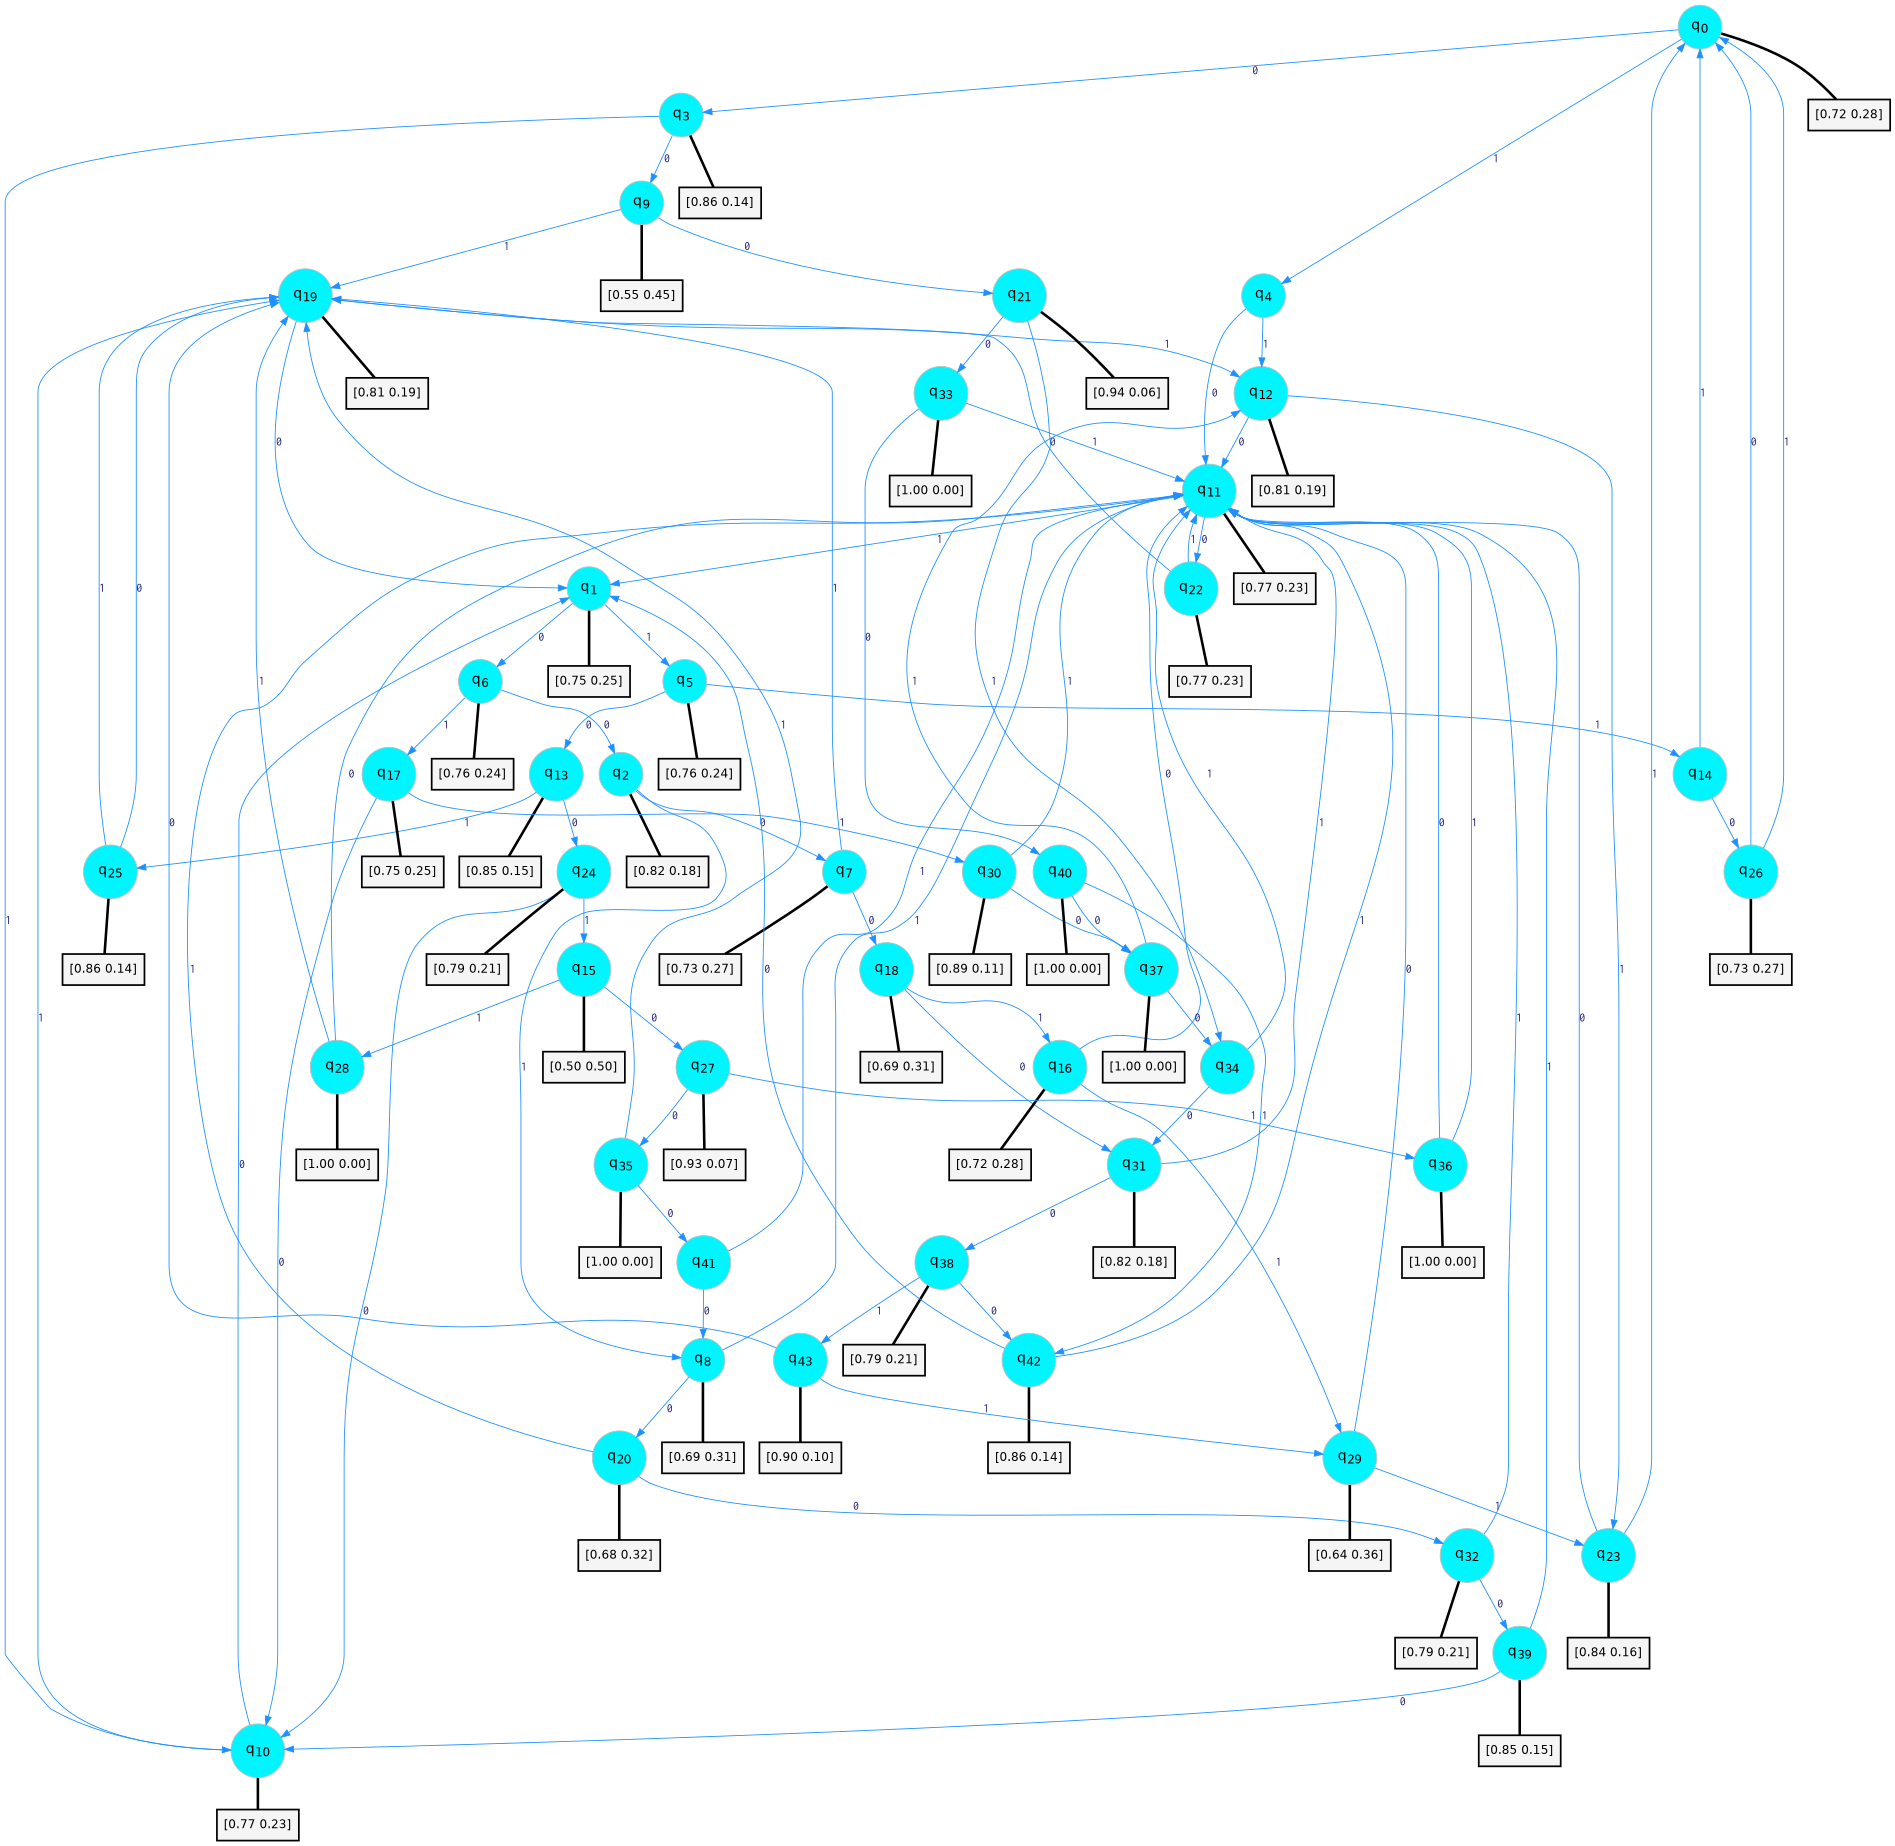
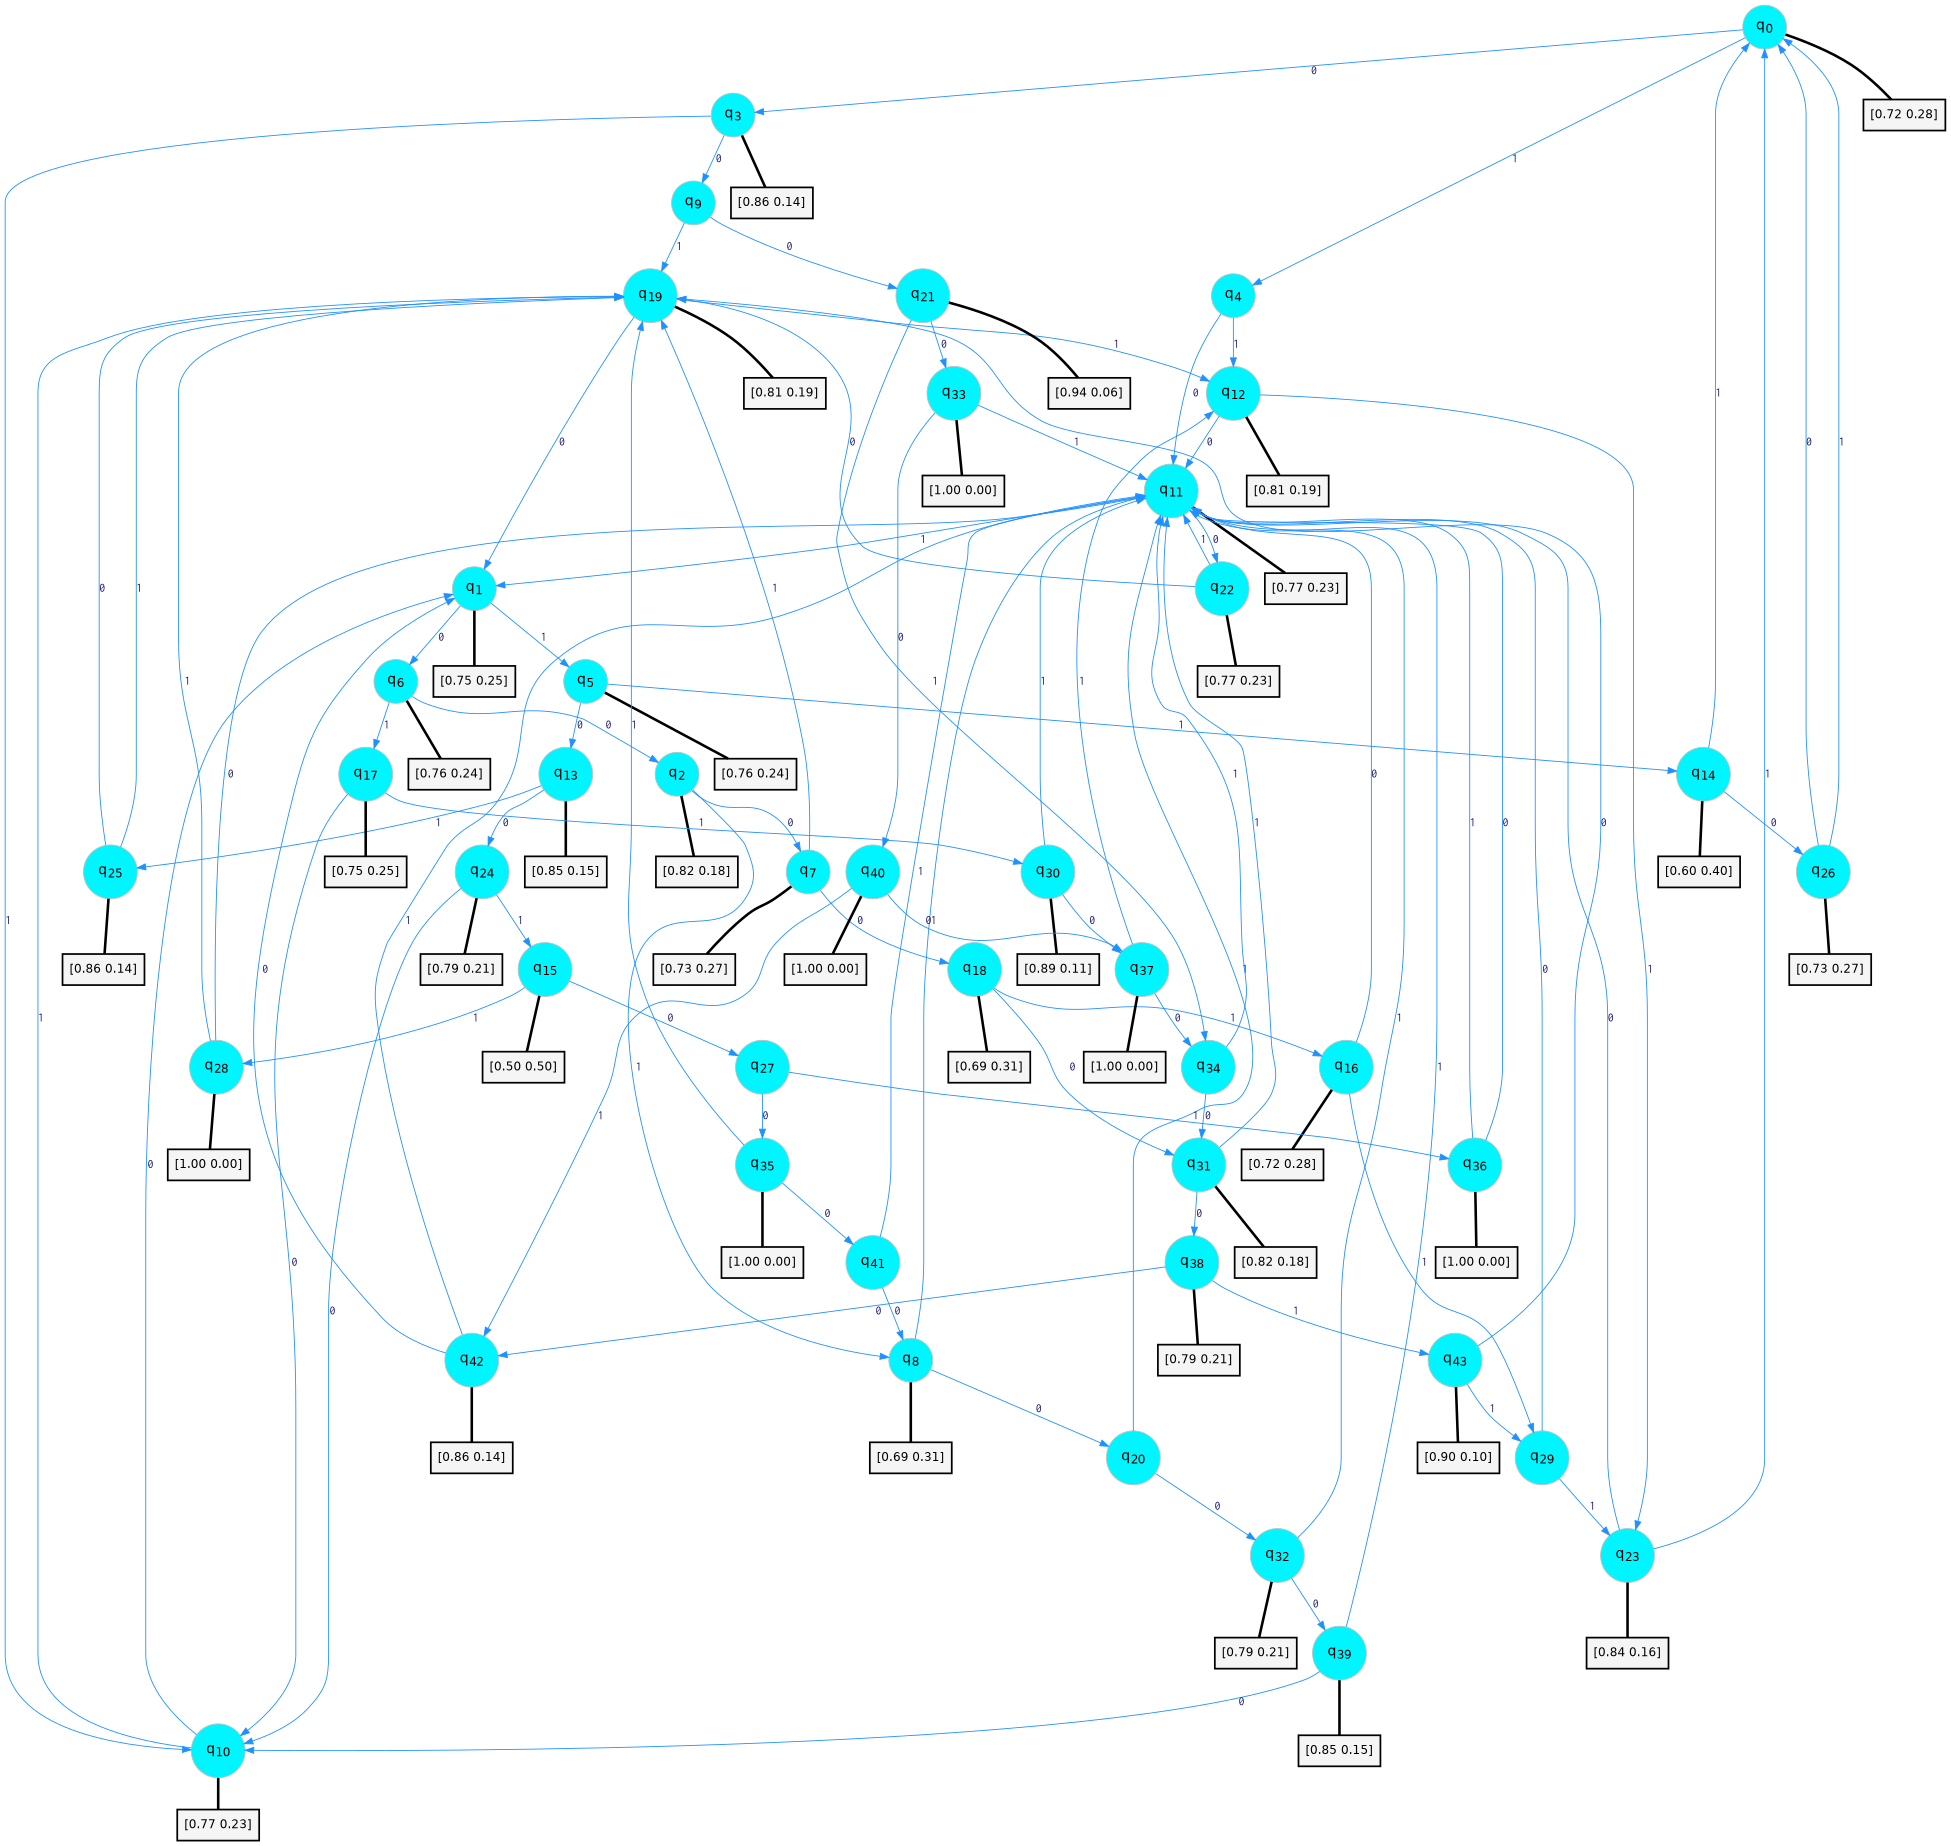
node "[0.55 0.45]": removed
node "[0.60 0.40]": added
node "[0.93 0.07]": removed
node "[0.68 0.32]": removed
node "[0.64 0.36]": removed
